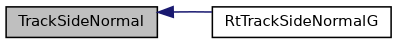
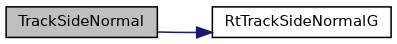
edge "RtTrackSideNormalG" -> "TrackSideNormal": reversed
